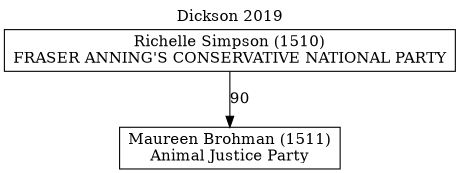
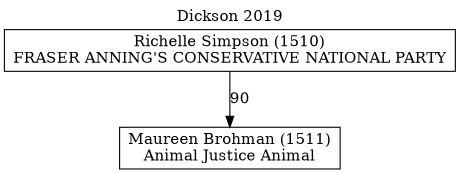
node "Maureen Brohman (1511) Animal Justice Party": label "Maureen Brohman (1511) Animal Justice Party" -> "Maureen Brohman (1511) Animal Justice Animal"
